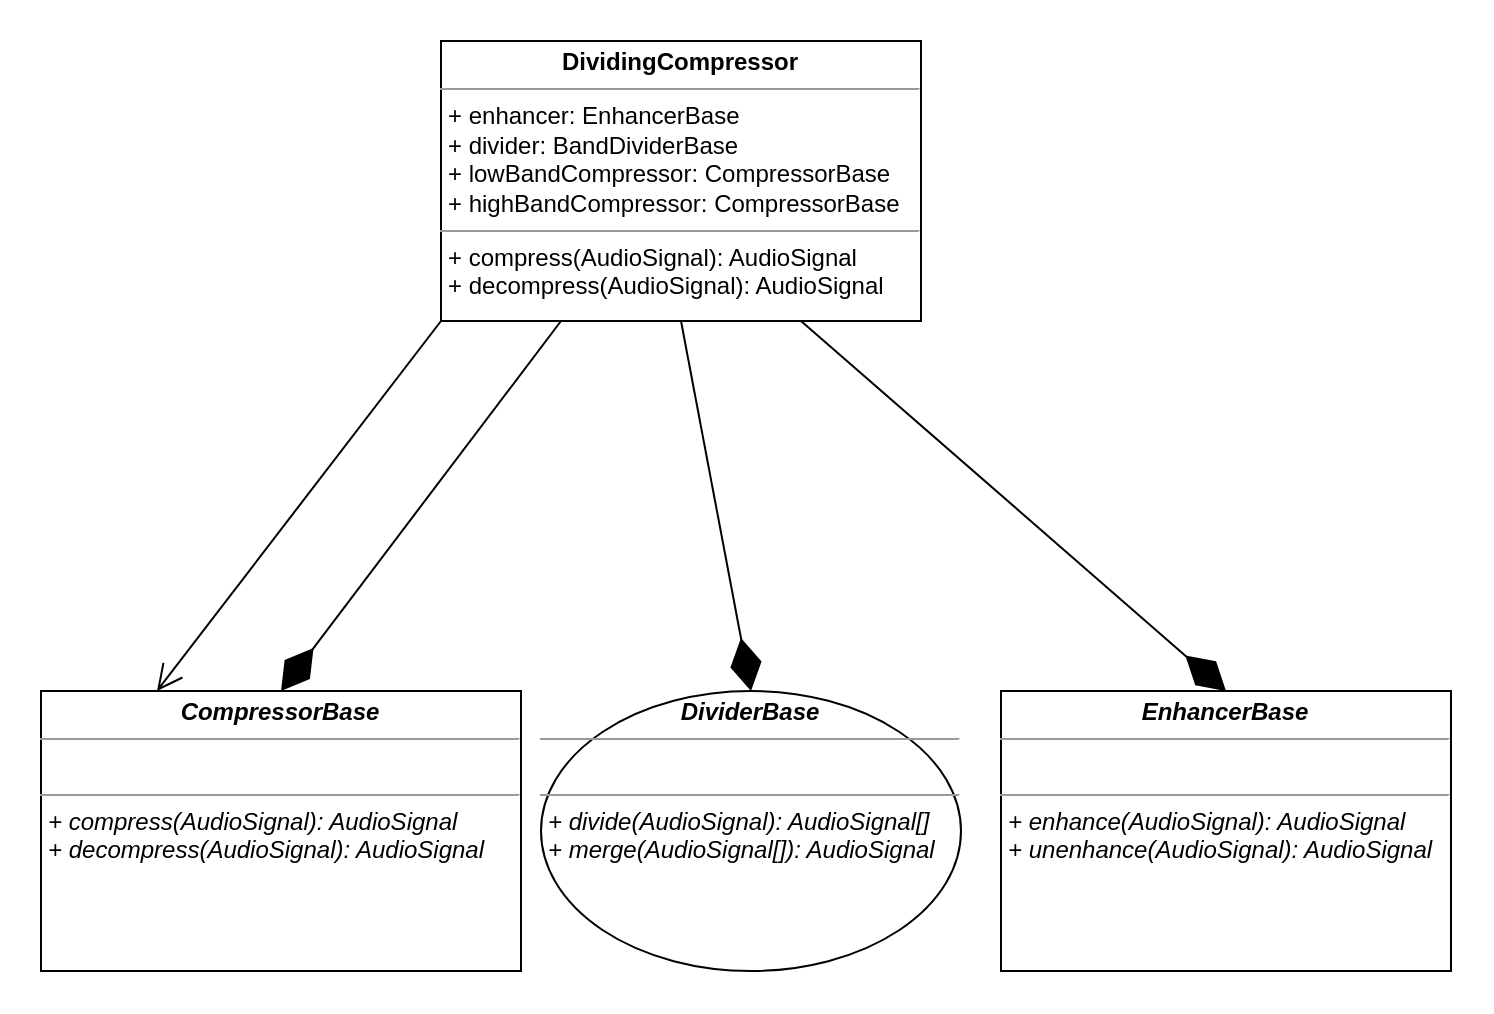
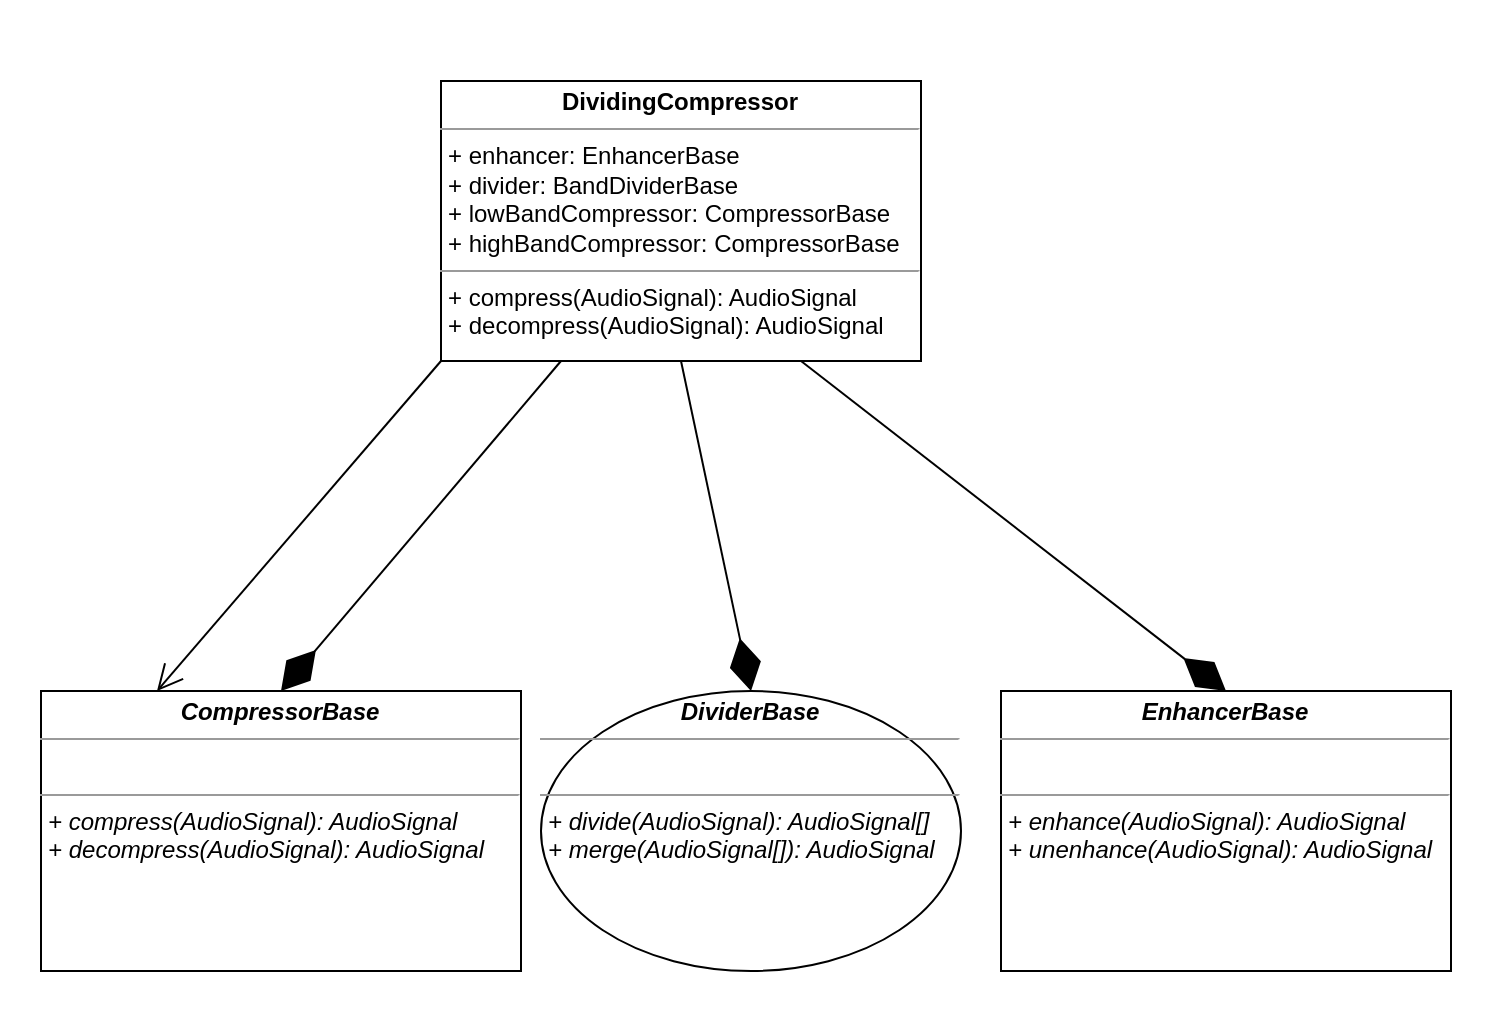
node "DividingCompressor + enhancer: EnhancerBase + divider: BandDividerBase + lowBandCompressor: CompressorBase + highBandCompressor: CompressorBase + compress(AudioSignal): AudioSignal + decompress(AudioSignal): AudioSignal": moved (681, 181) -> (681, 221)
